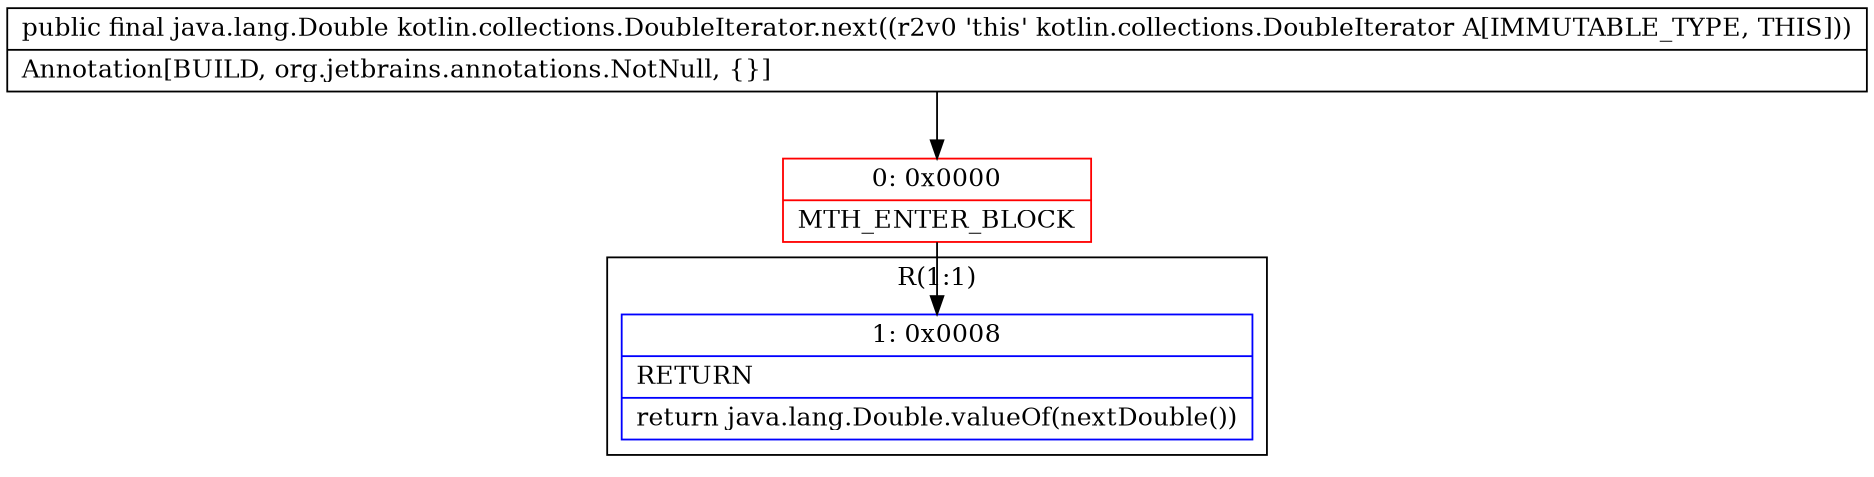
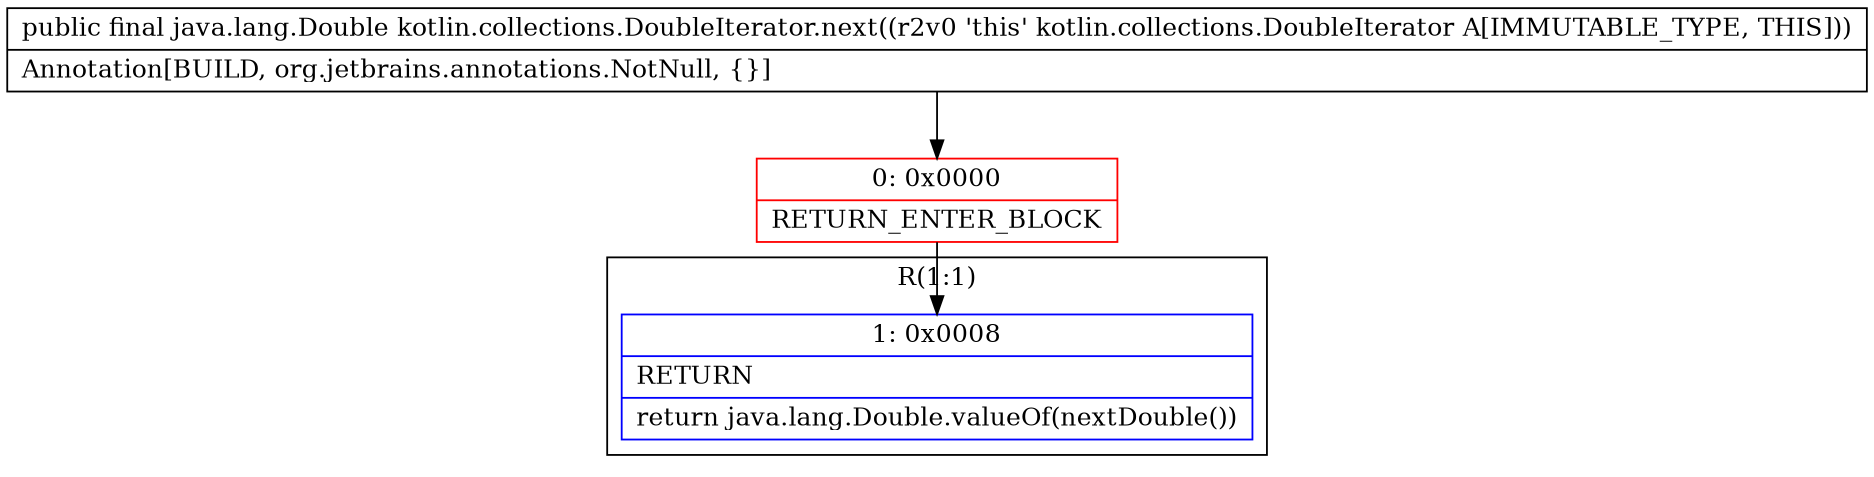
node "0: 0x0000": text "MTH_ENTER_BLOCK" -> "RETURN_ENTER_BLOCK"
